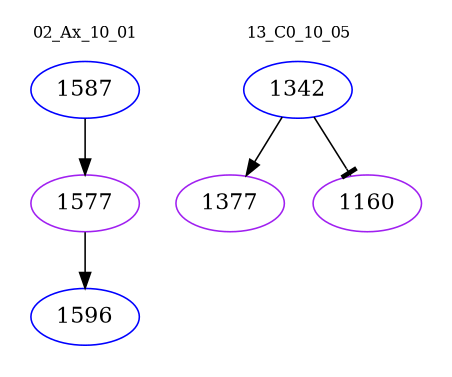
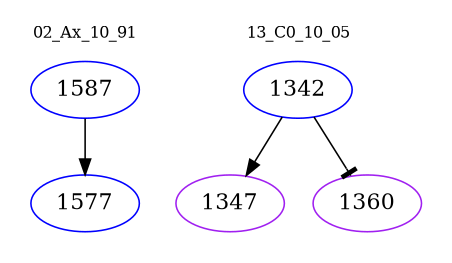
cluster "02_Ax_10_01": label "02_Ax_10_01" -> "02_Ax_10_91"
node "1577": color purple -> blue
node "1377": label "1377" -> "1347"
node "1160": label "1160" -> "1360"
node "1596": removed
